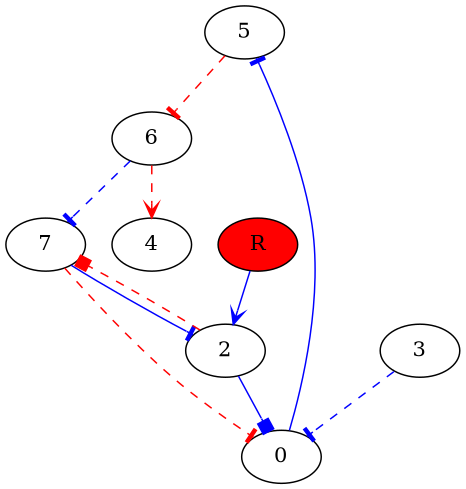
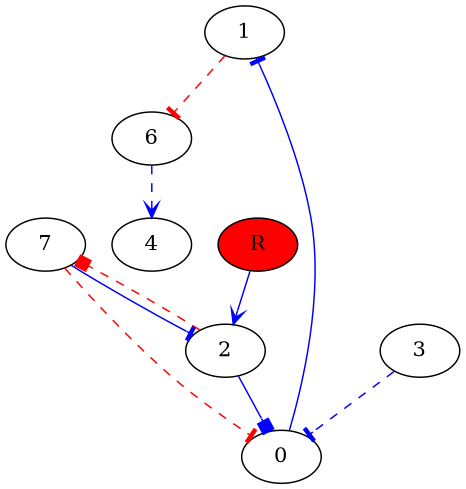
node "5": label "5" -> "1"
edge "6" -> "4": color red -> blue
edge "6" -> "7": removed
